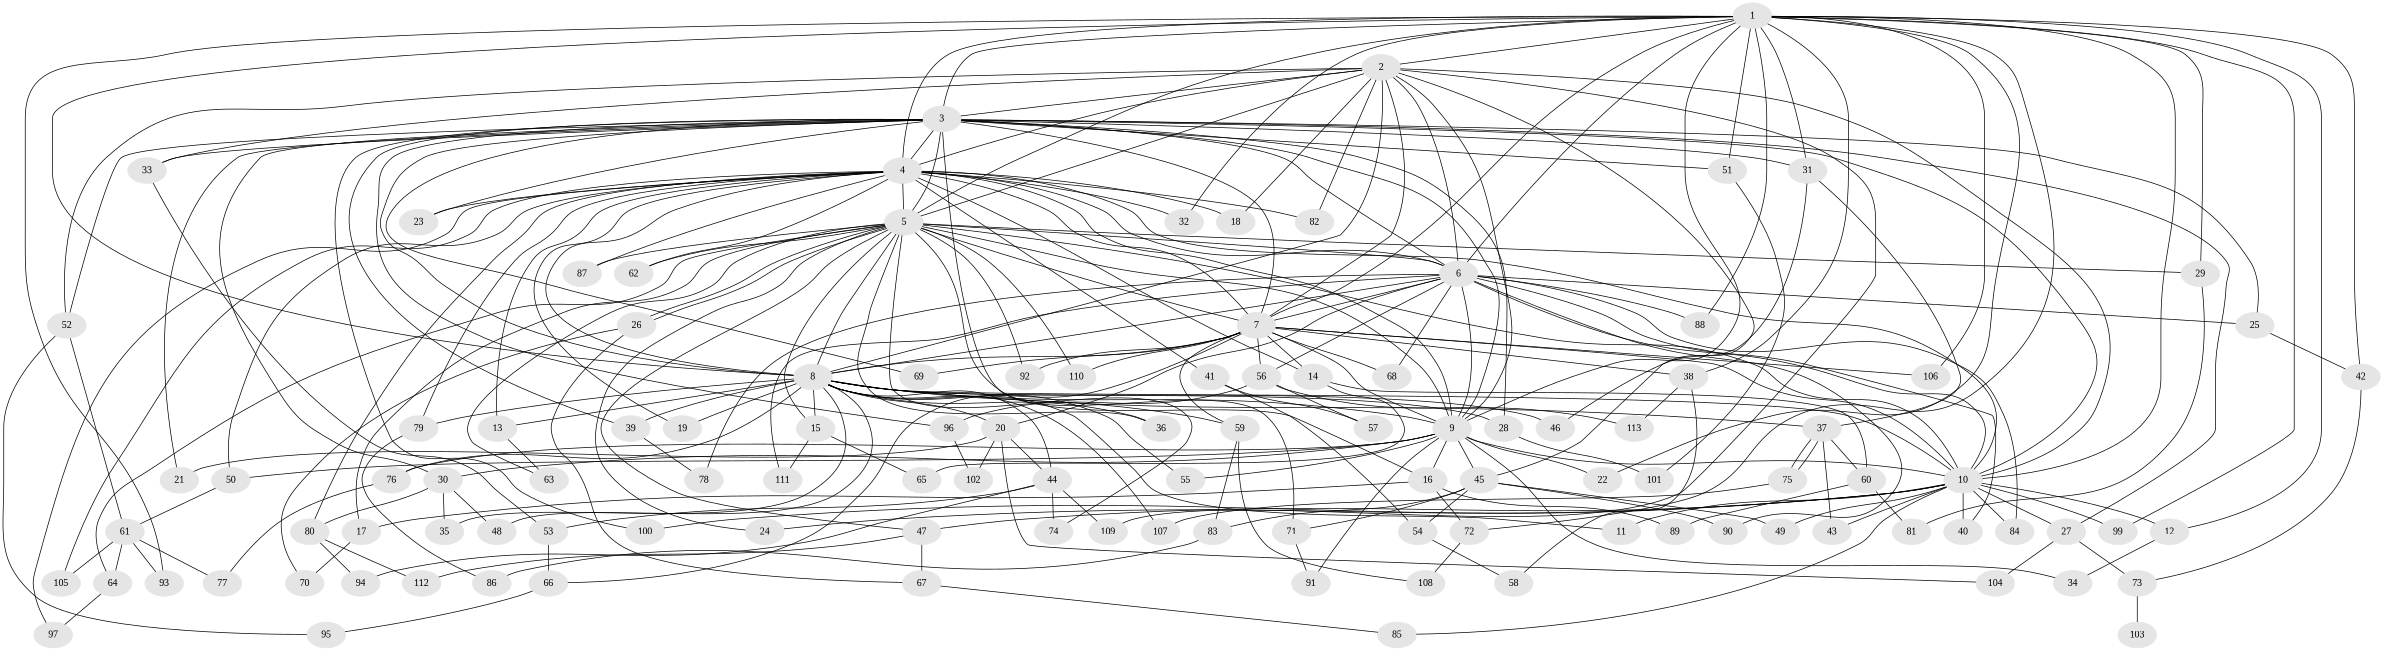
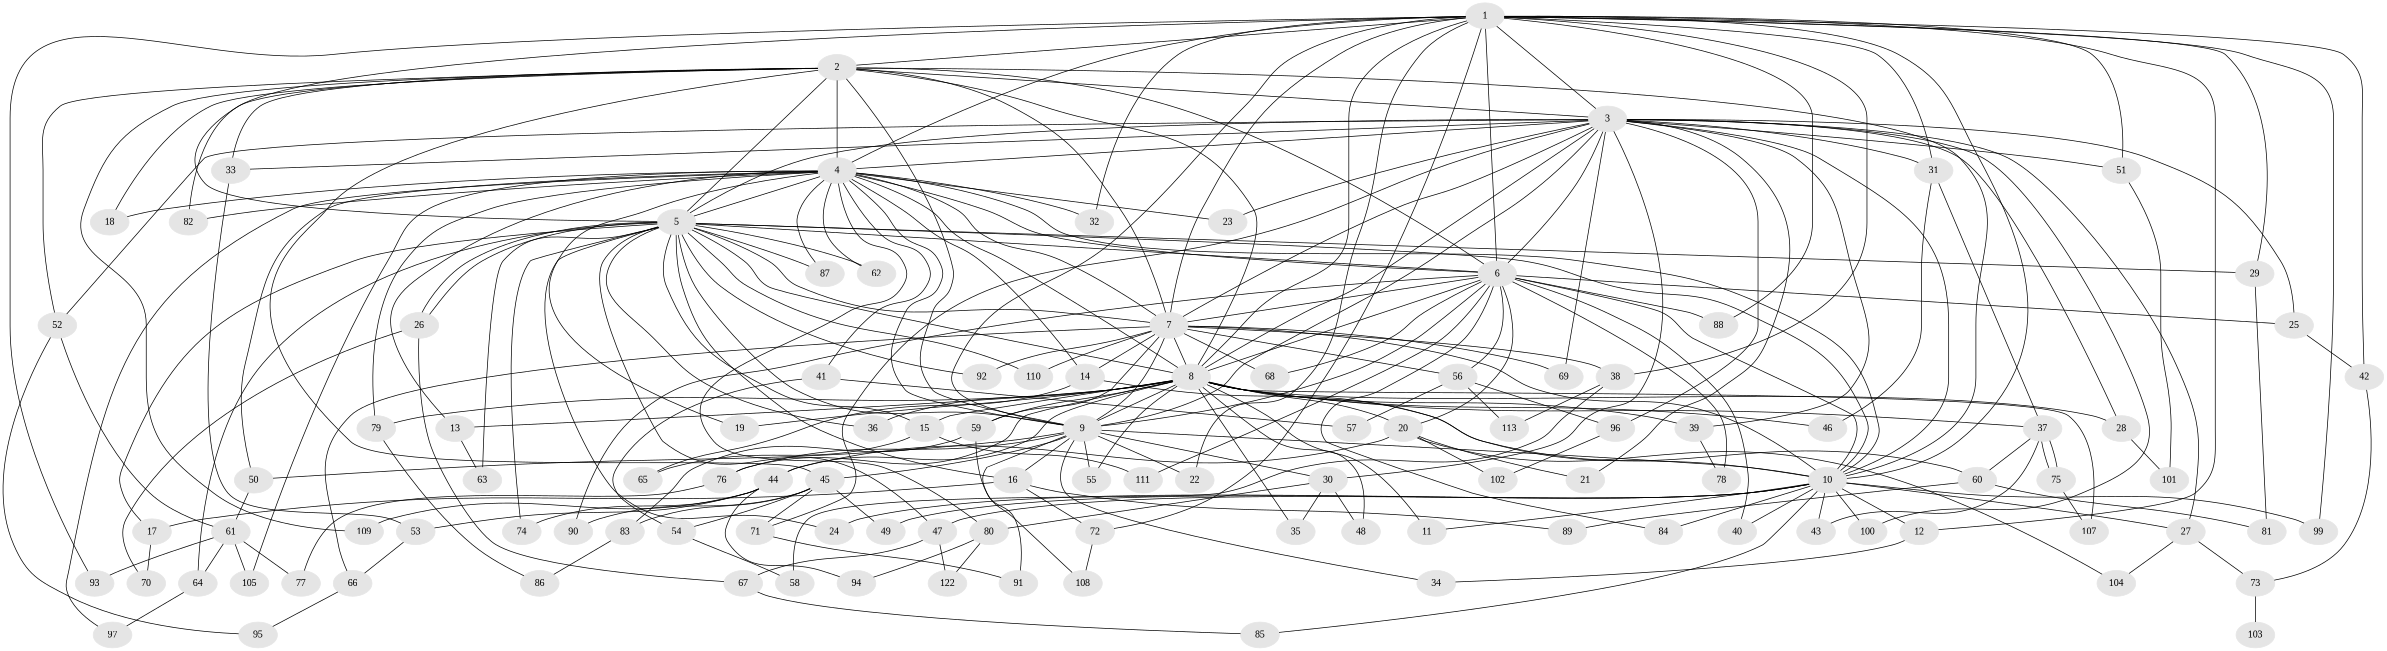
node "106": removed
node "112": label "112" -> "122"
